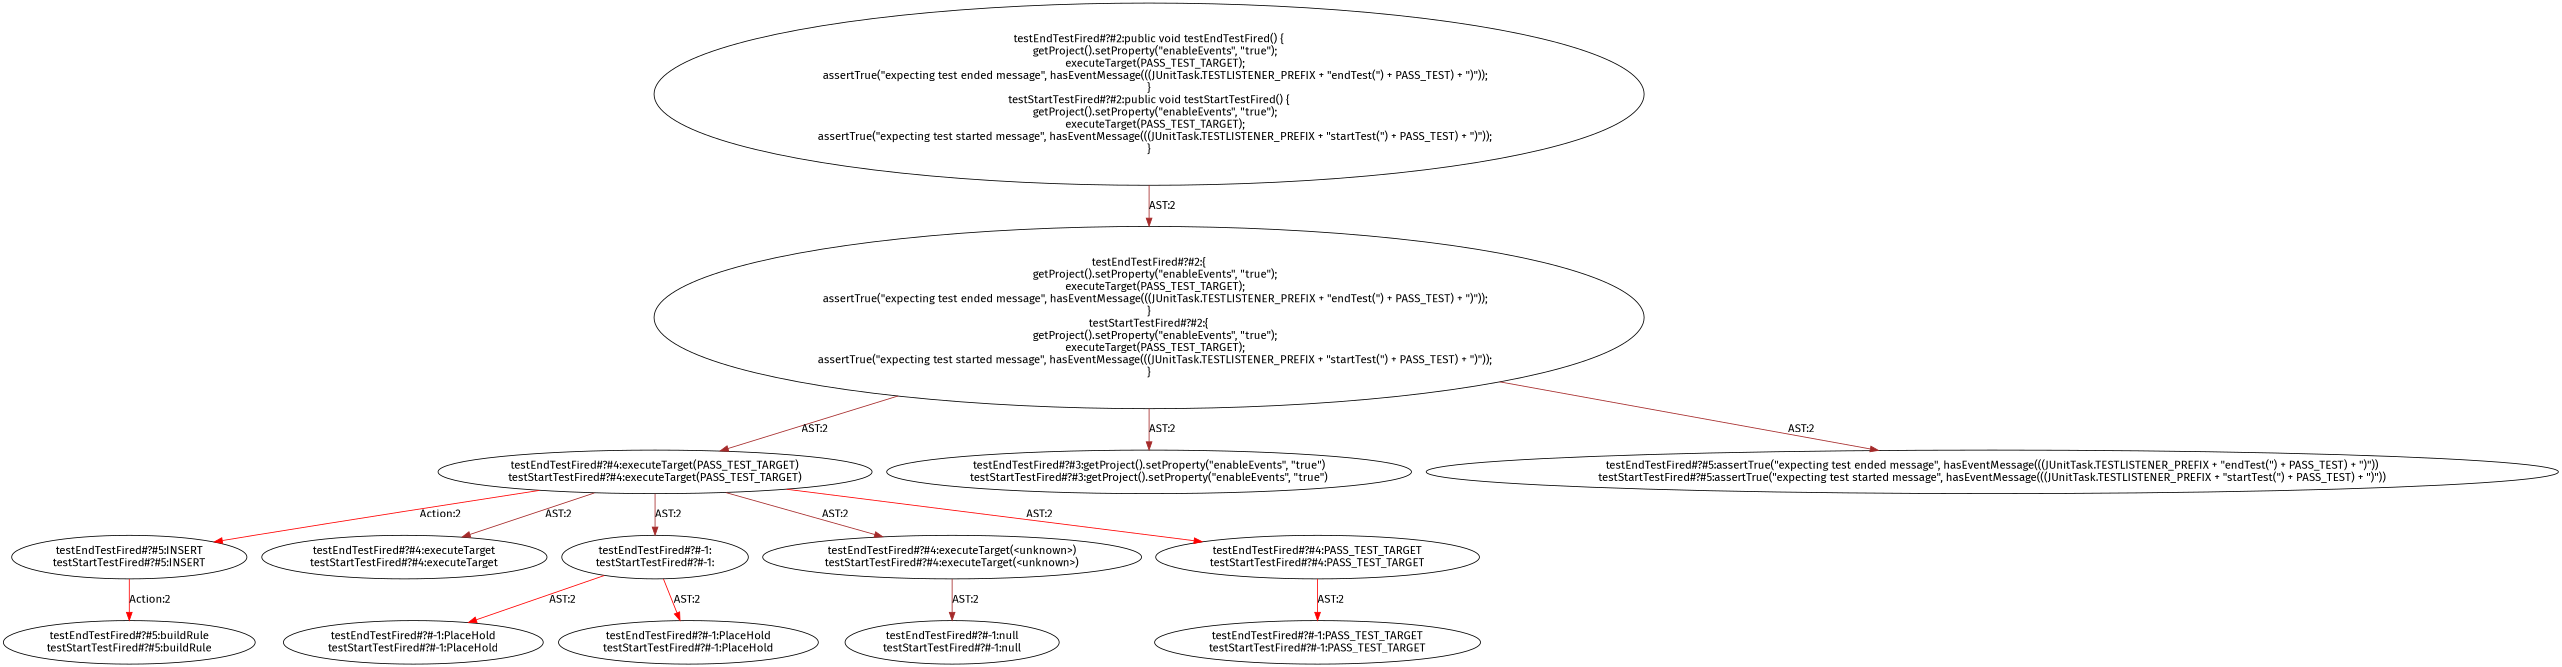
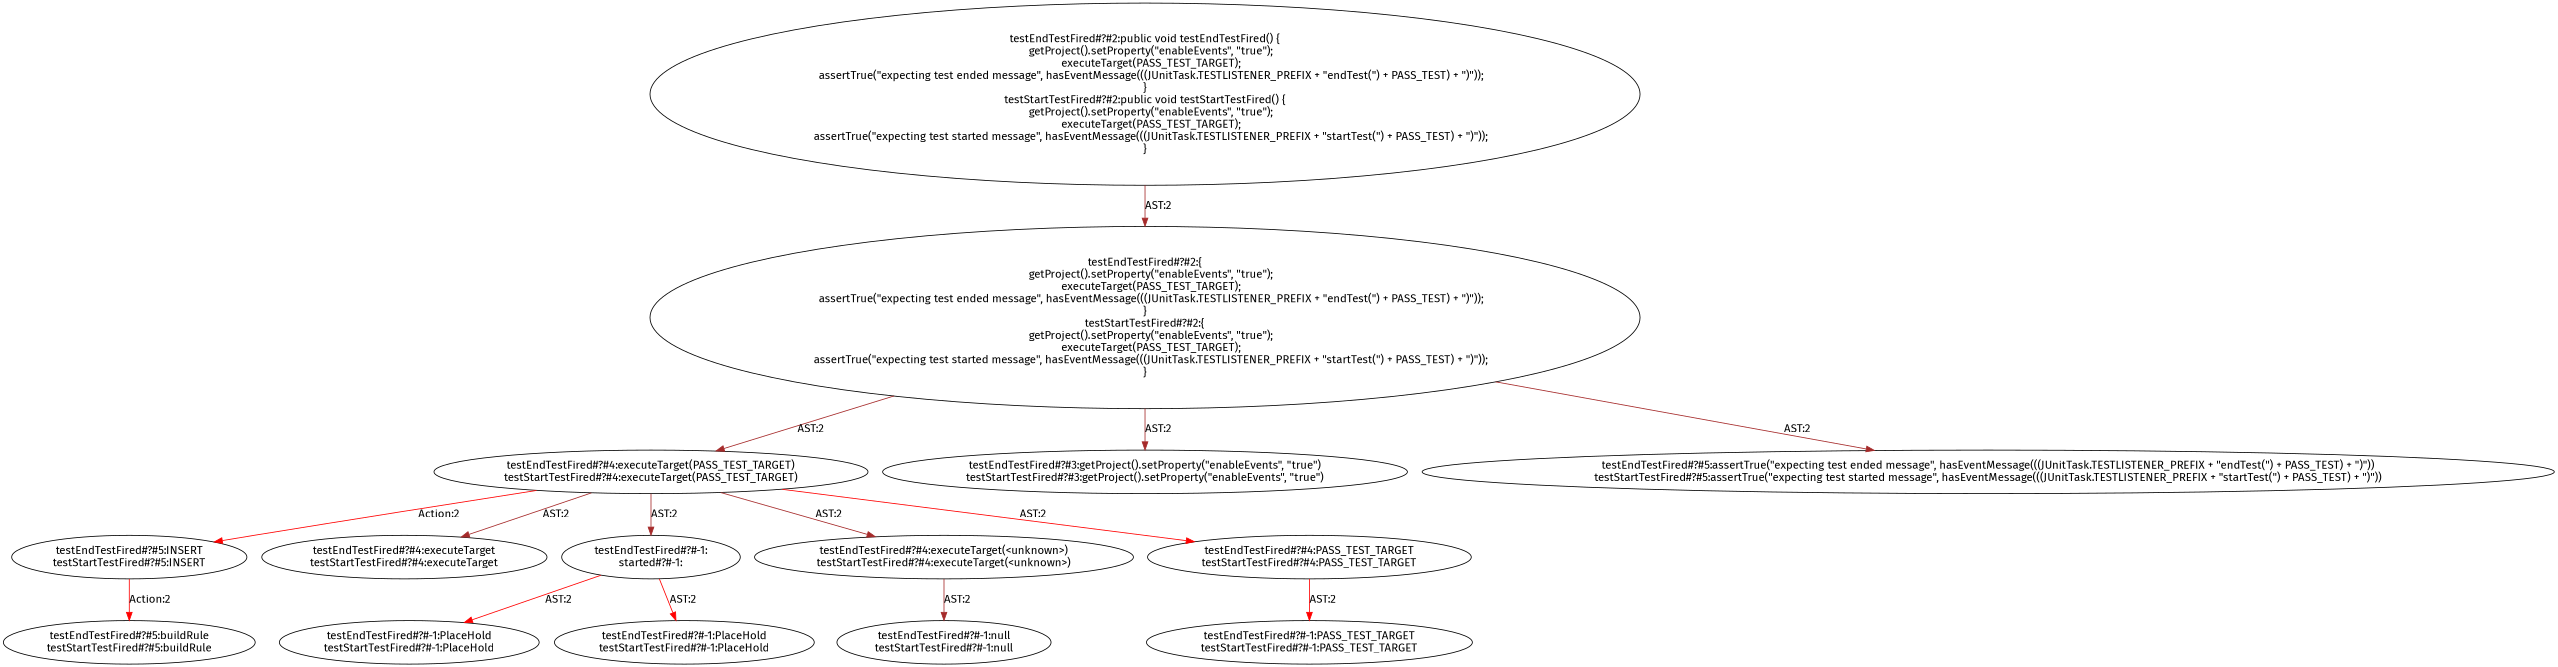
node "testEndTestFired#?#-1: testStartTestFired#?#-1:": label "testEndTestFired#?#-1: testStartTestFired#?#-1:" -> "testEndTestFired#?#-1: started#?#-1:"
